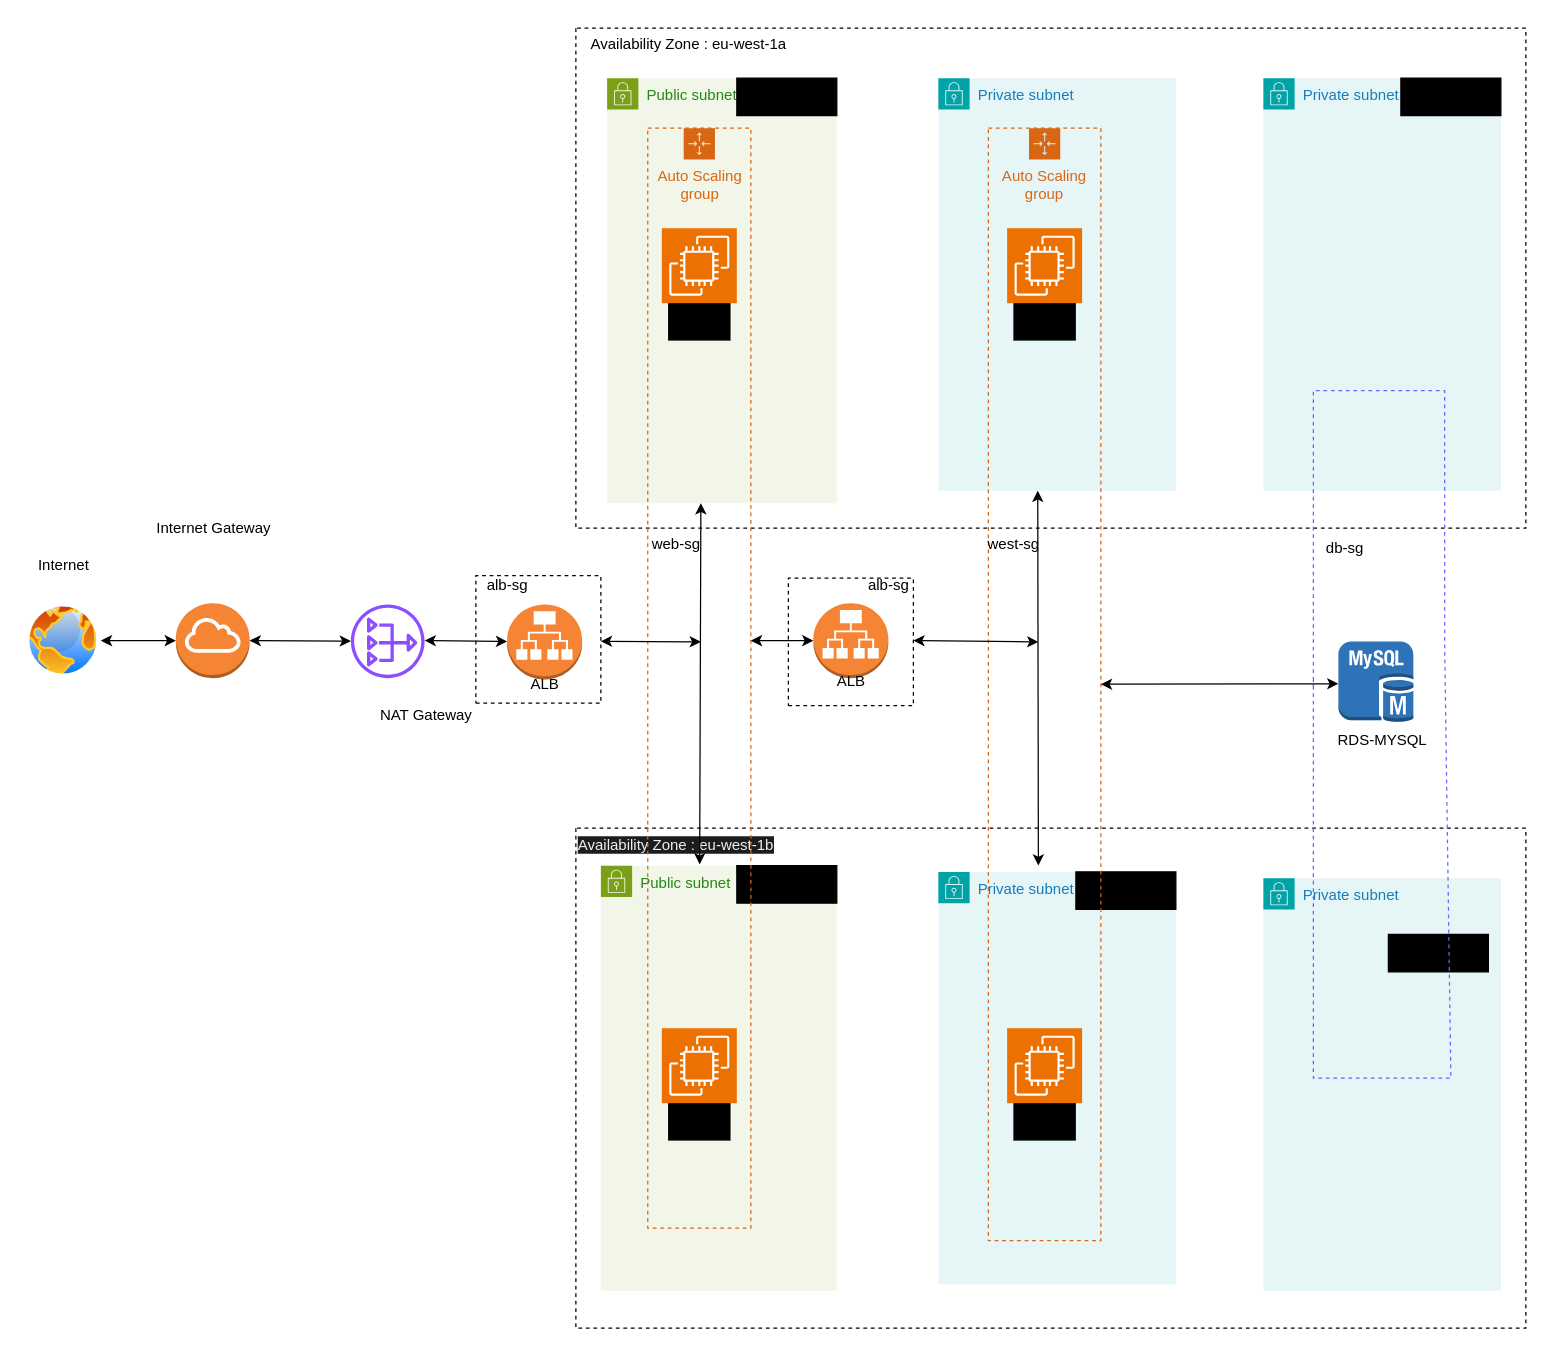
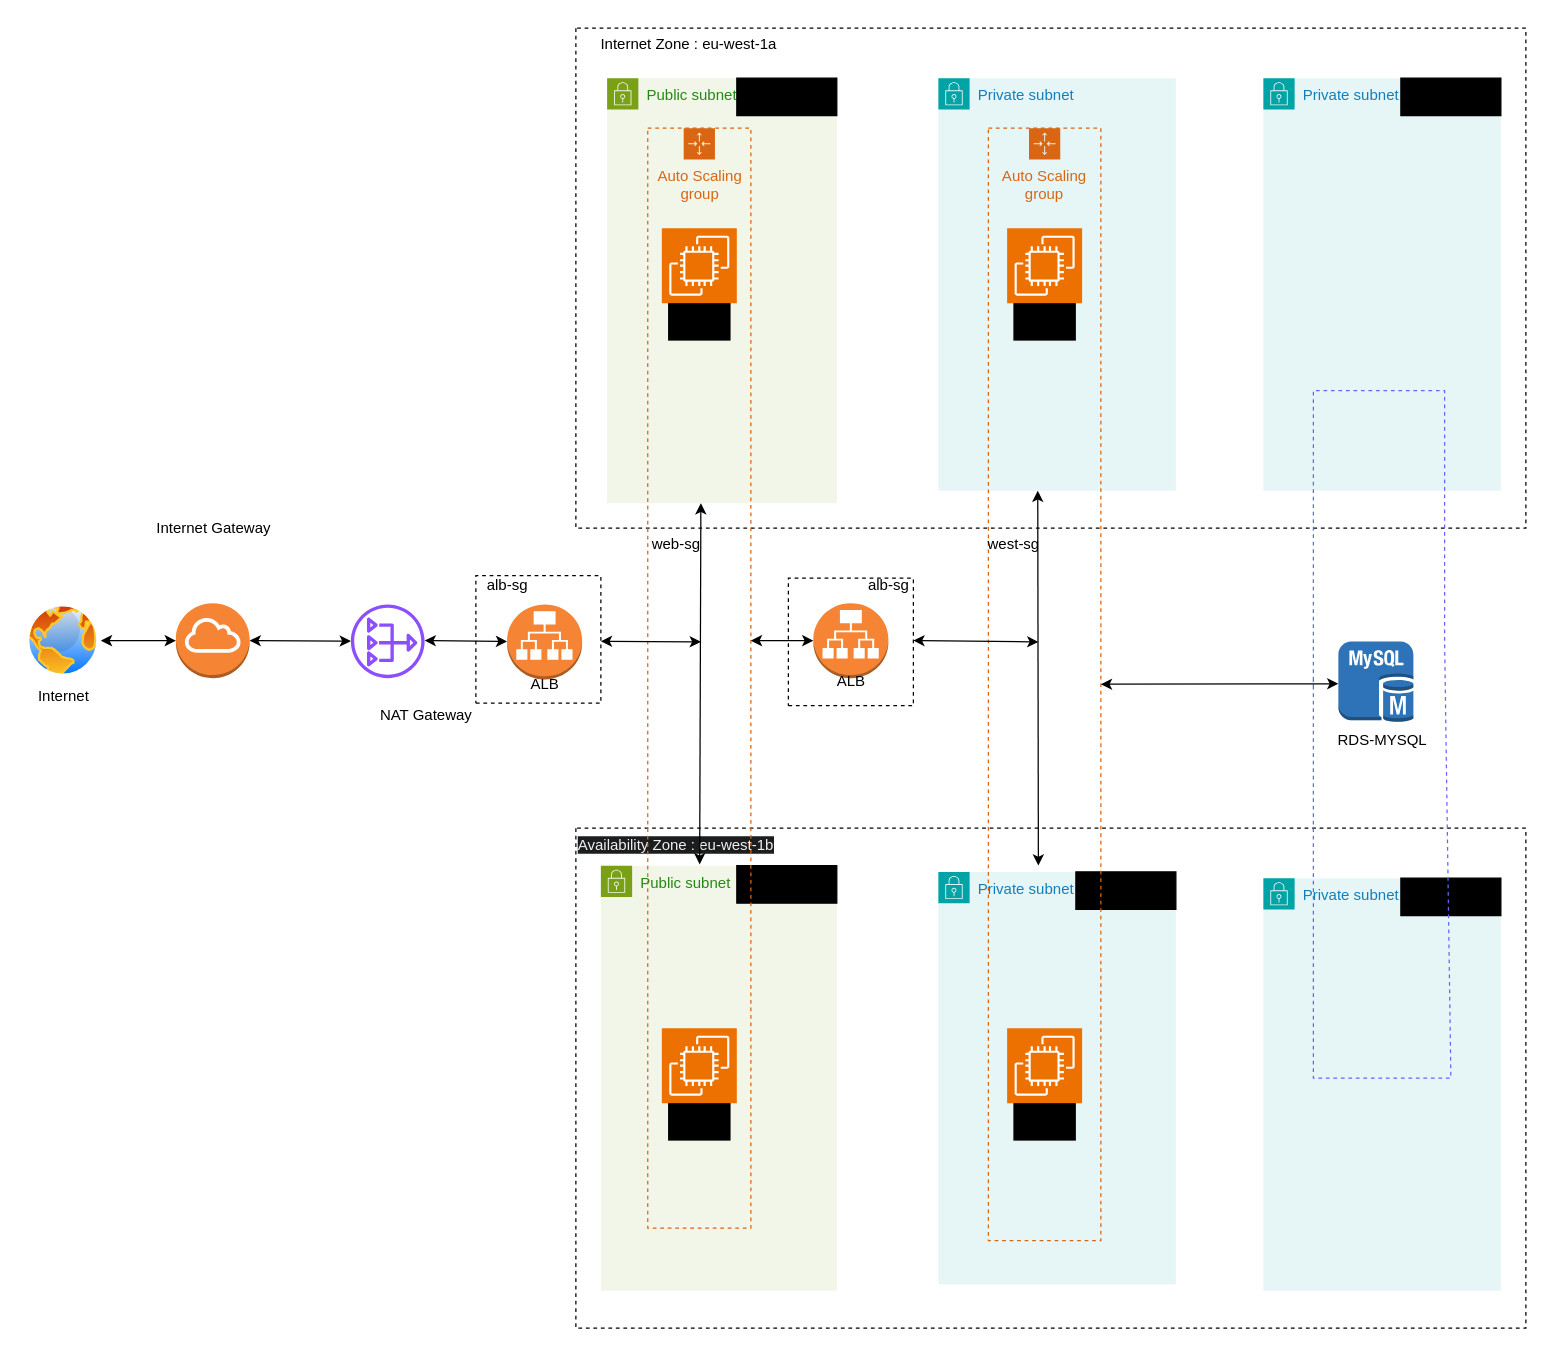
node "Availability Zone : eu-west-1a": label "Availability Zone : eu-west-1a" -> "Internet Zone : eu-west-1a"
node "db-sg": removed
node "Internet": moved (63, 566) -> (63, 697)
node "10.0.6.0/24": moved (1438, 953) -> (1451, 897)
